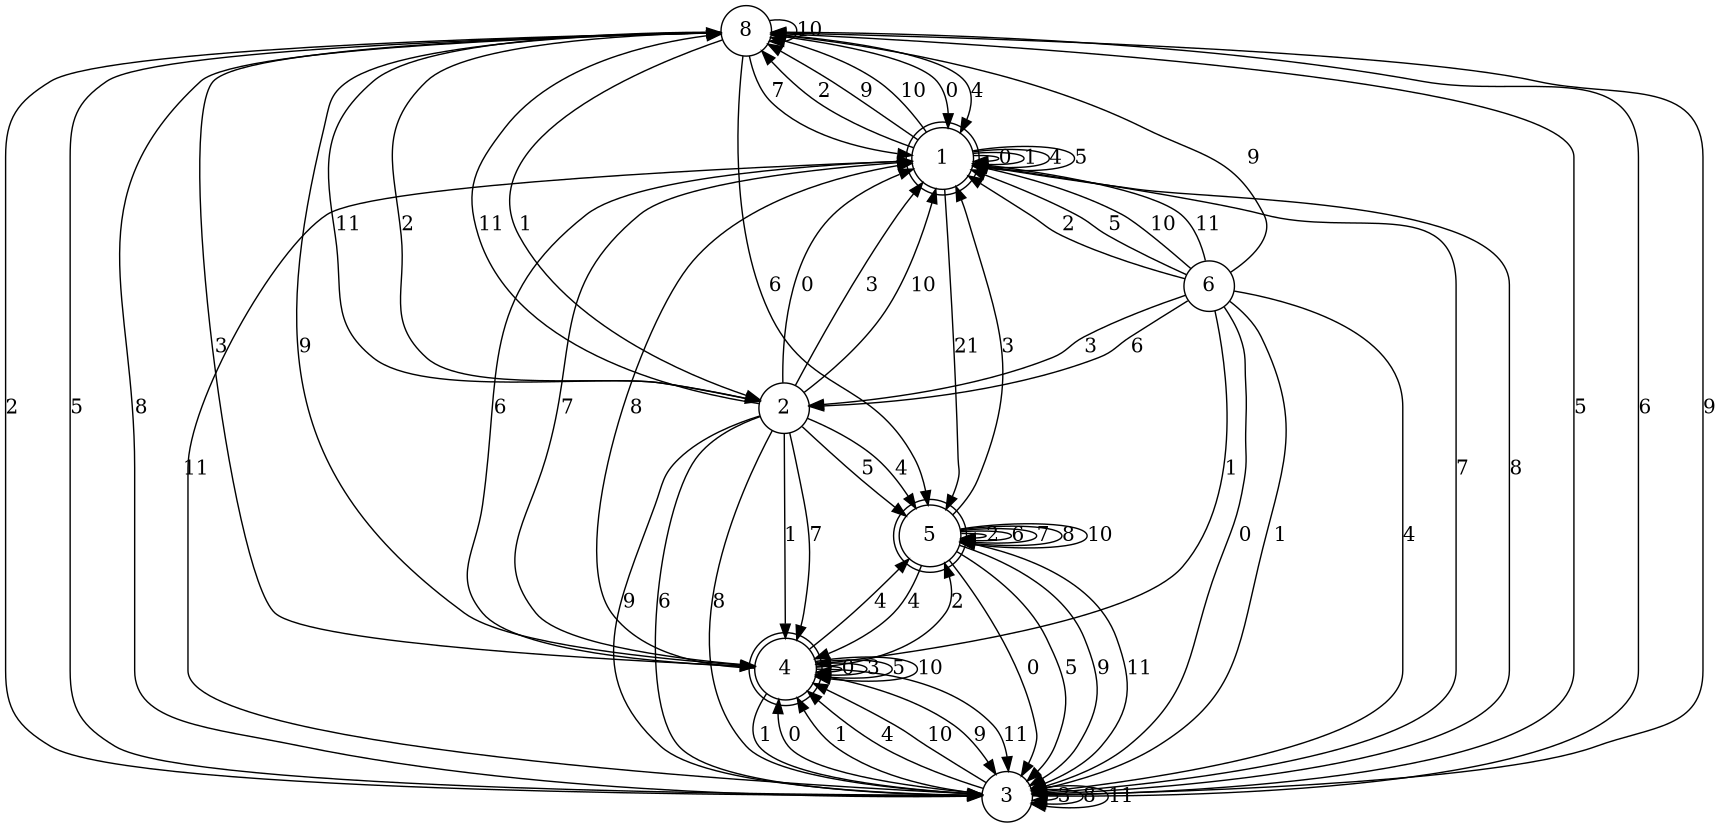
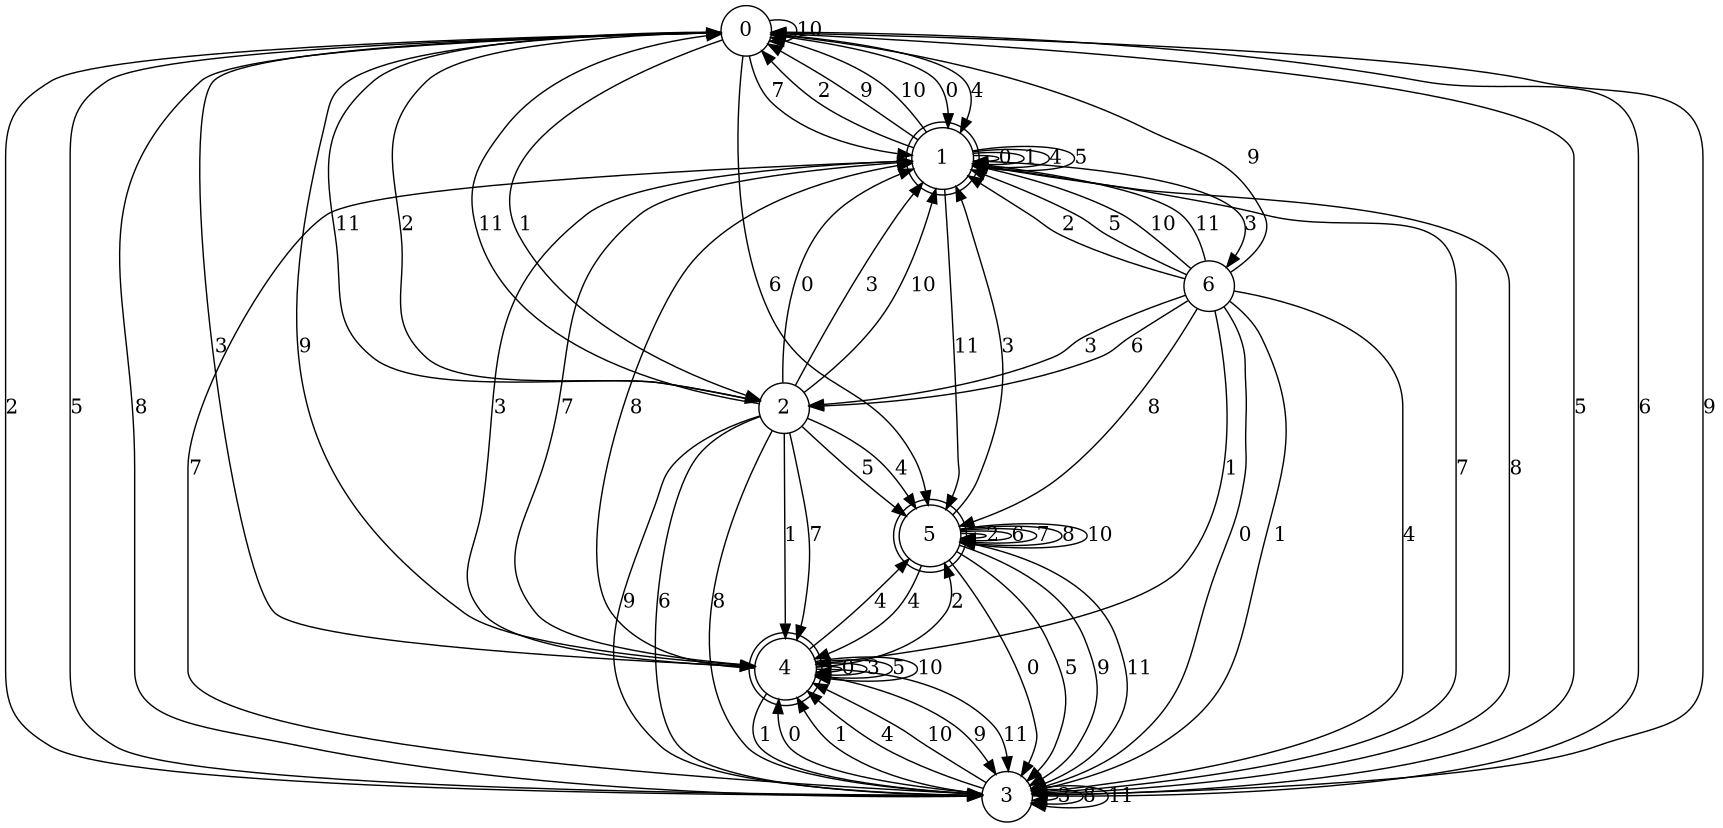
node "8": label "8" -> "0"
edge "1" -> "6": added, label "3"
edge "1" -> "5": label "21" -> "11"
edge "1" -> "4": label "6" -> "3"
edge "6" -> "5": added, label "8"
edge "3" -> "1": label "11" -> "7"
